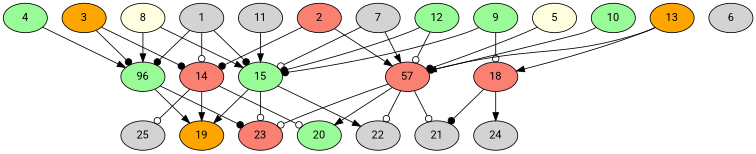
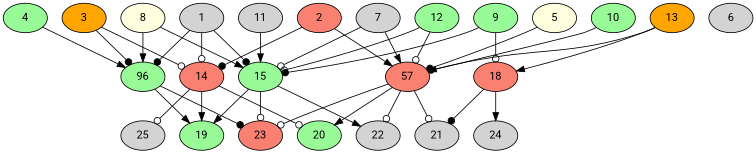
edge "3" -> "14": arrowhead dot -> odot
edge "12" -> "15": arrowhead dot -> odot
node "19": fillcolor orange -> palegreen
